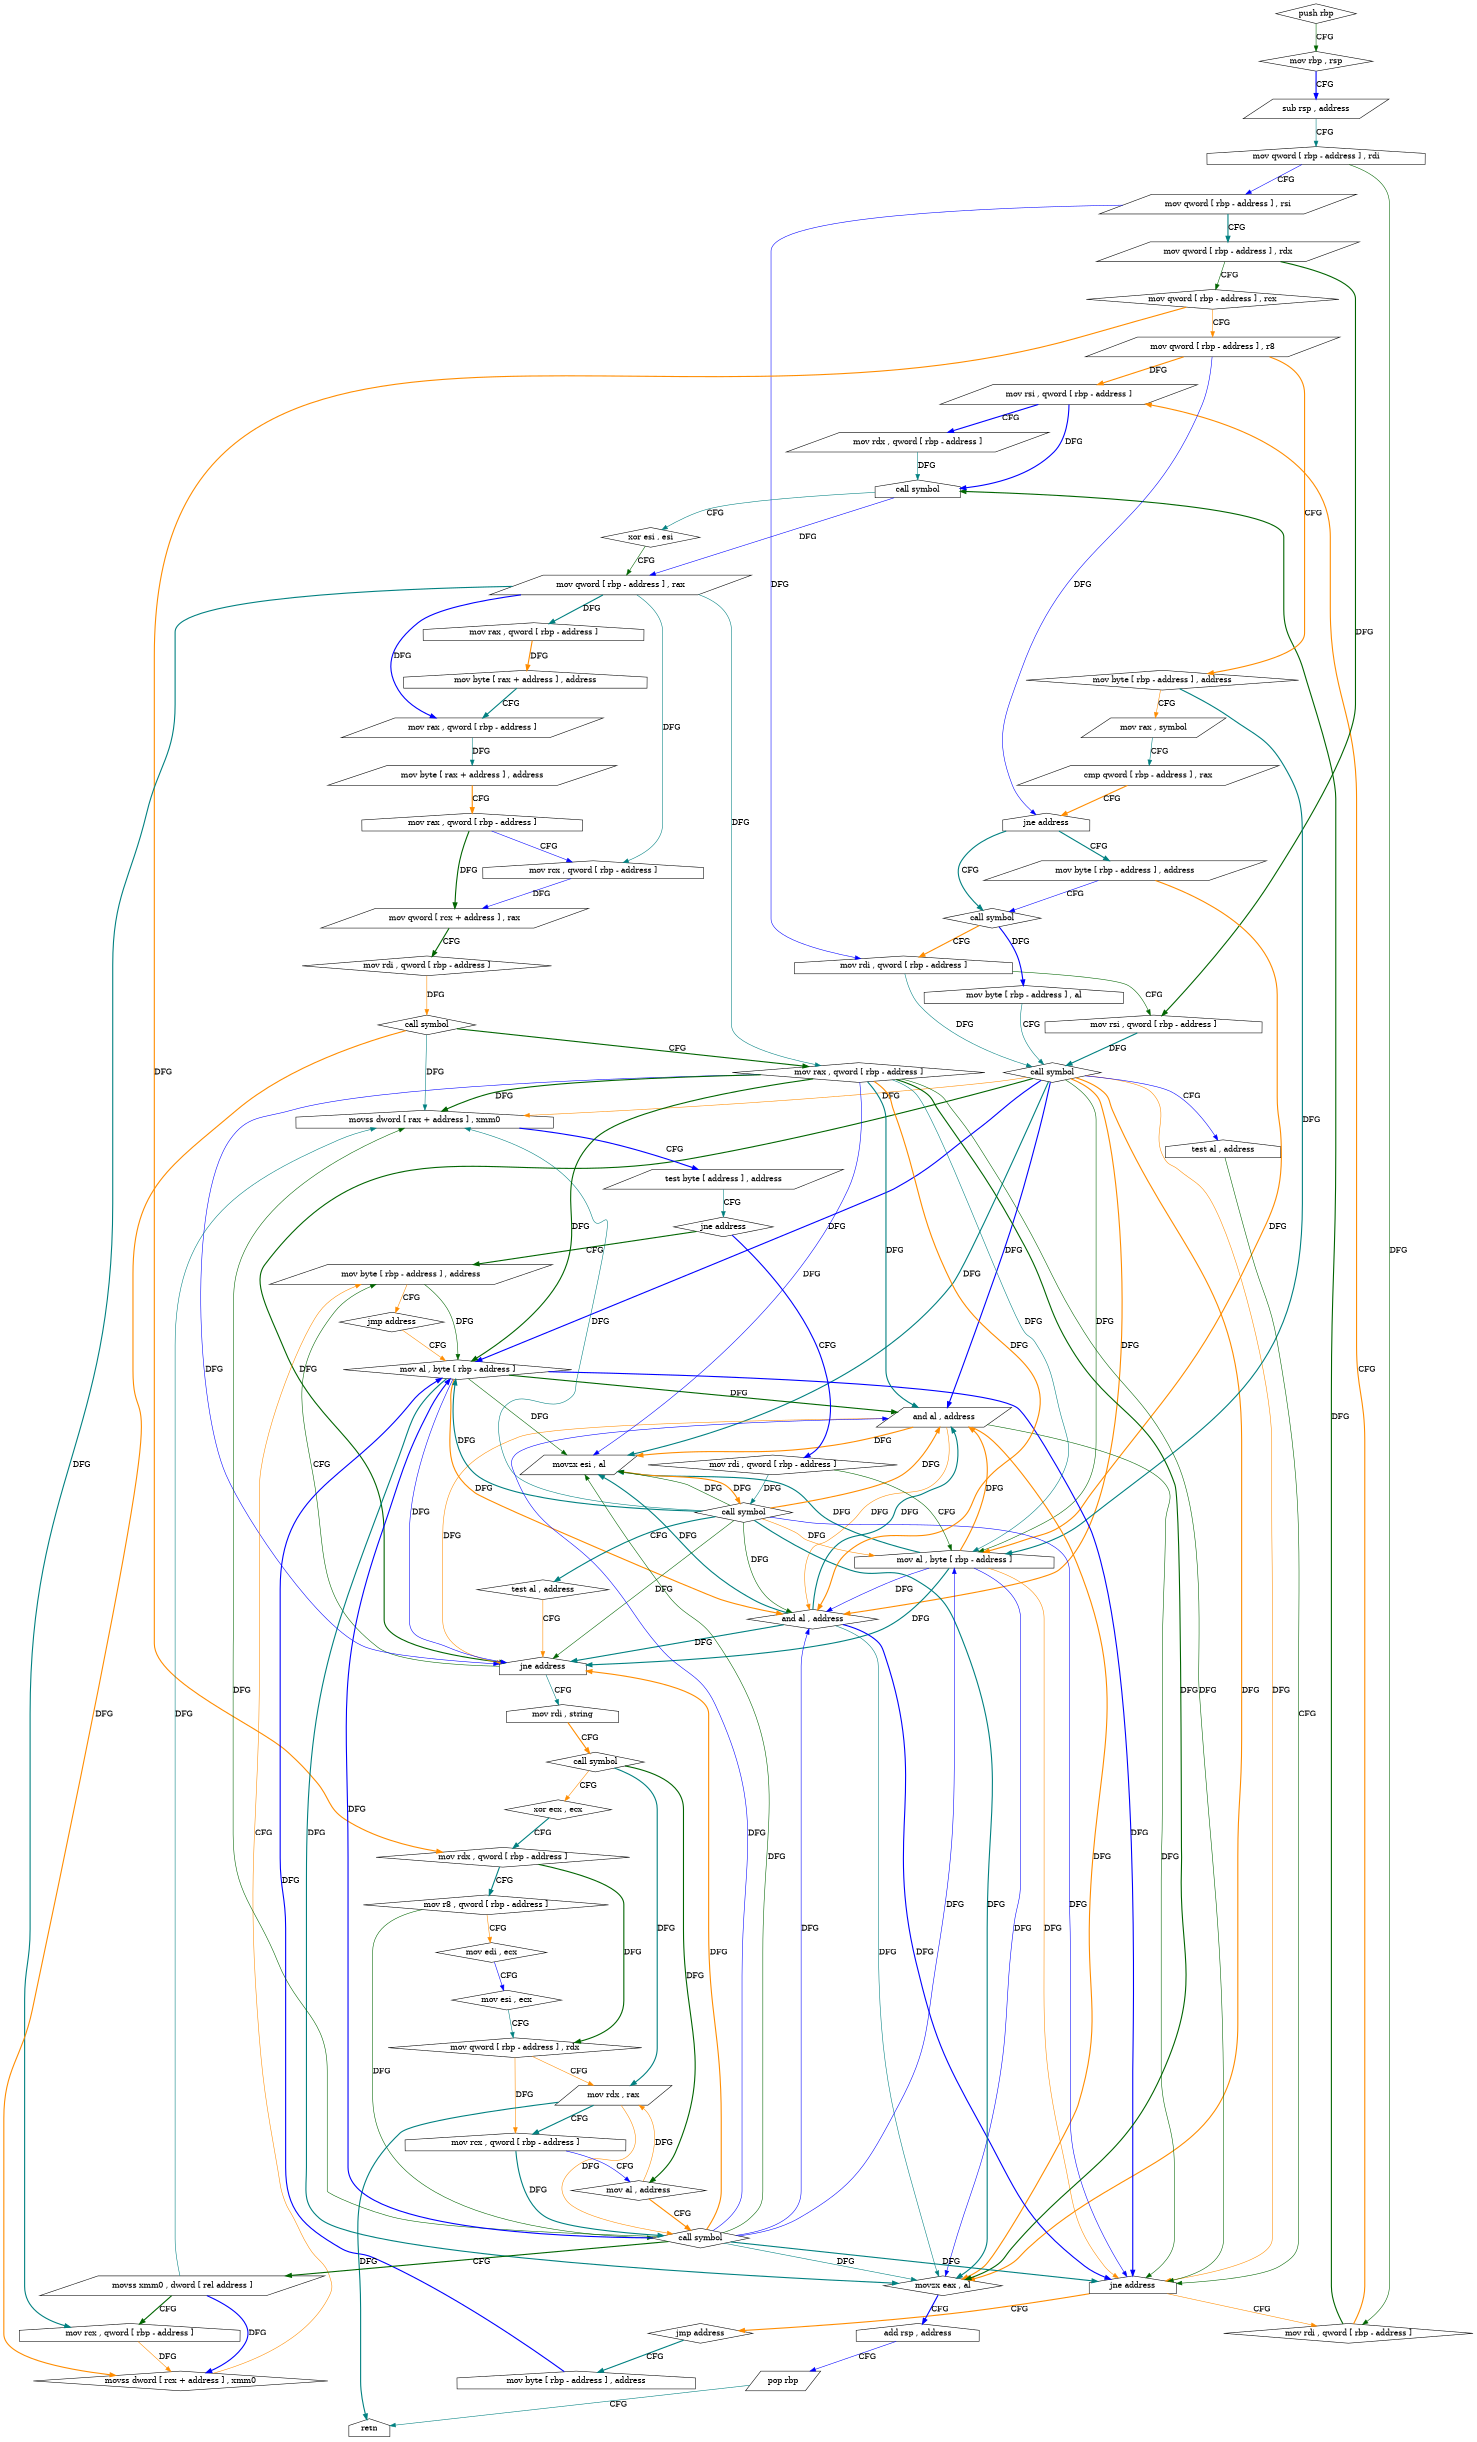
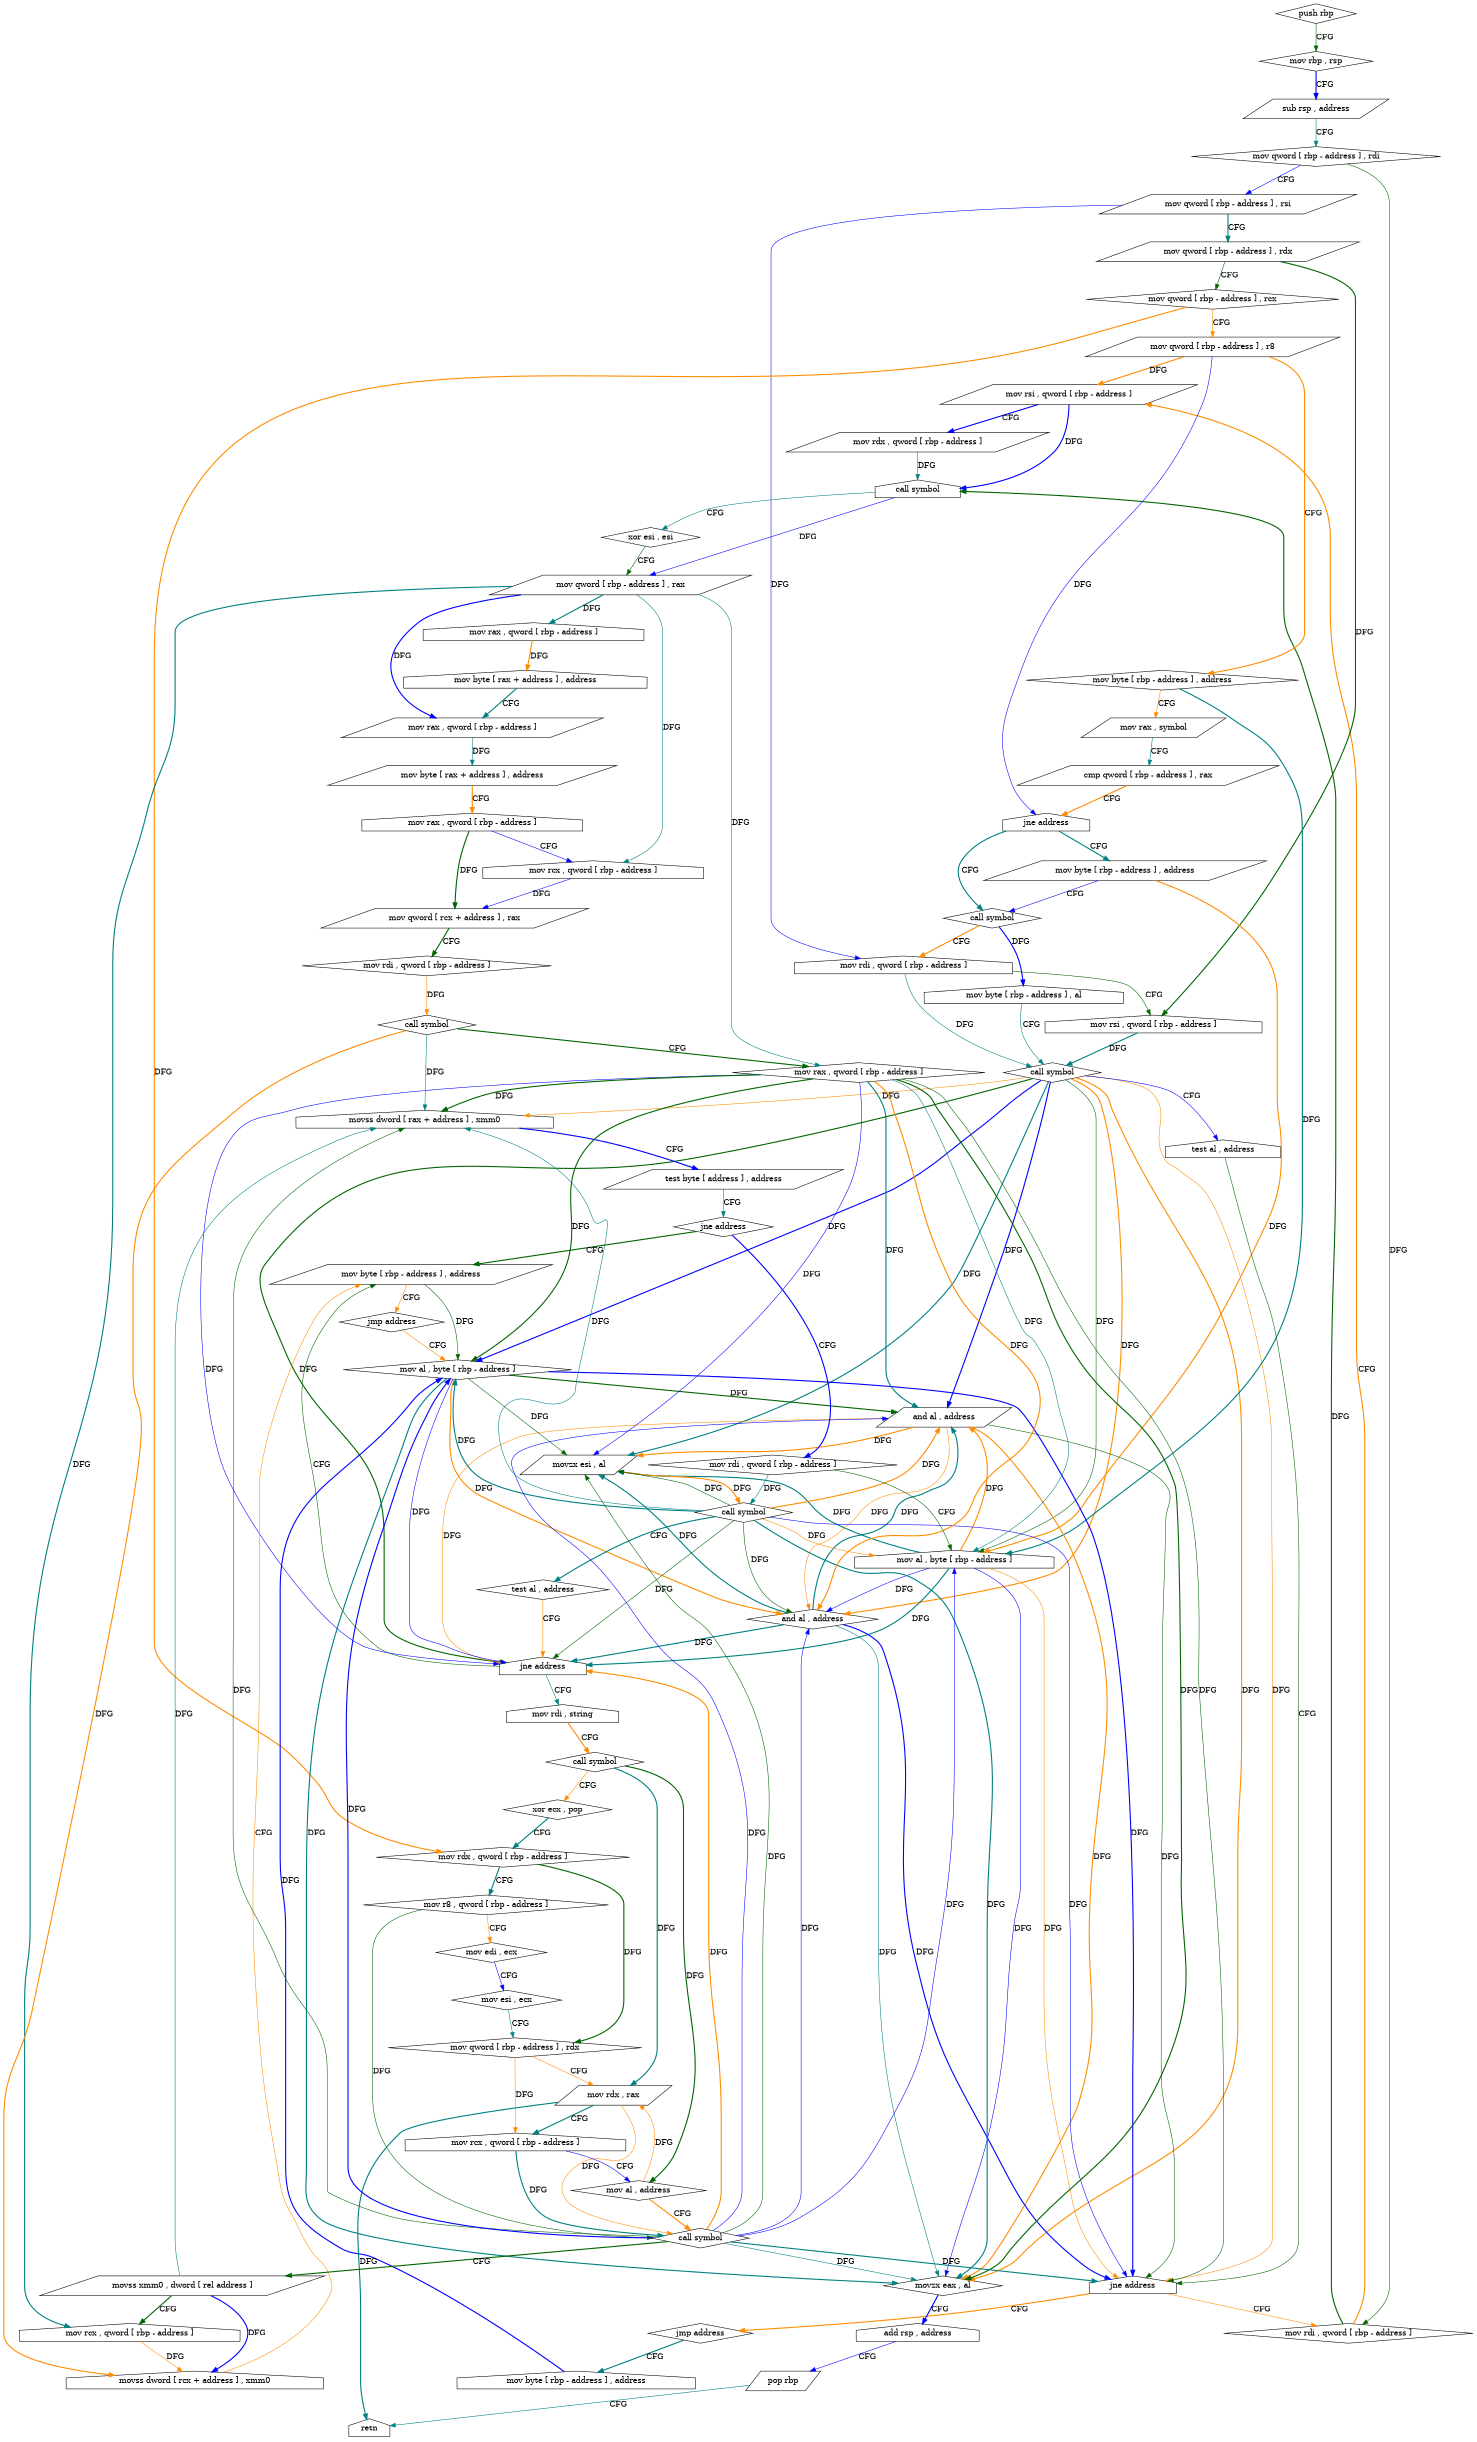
node "mov qword [ rbp - address ] , rdi": shape house -> diamond
node "xor ecx , ecx": label "xor ecx , ecx" -> "xor ecx , pop"
node "movss dword [ rcx + address ] , xmm0": shape diamond -> house
